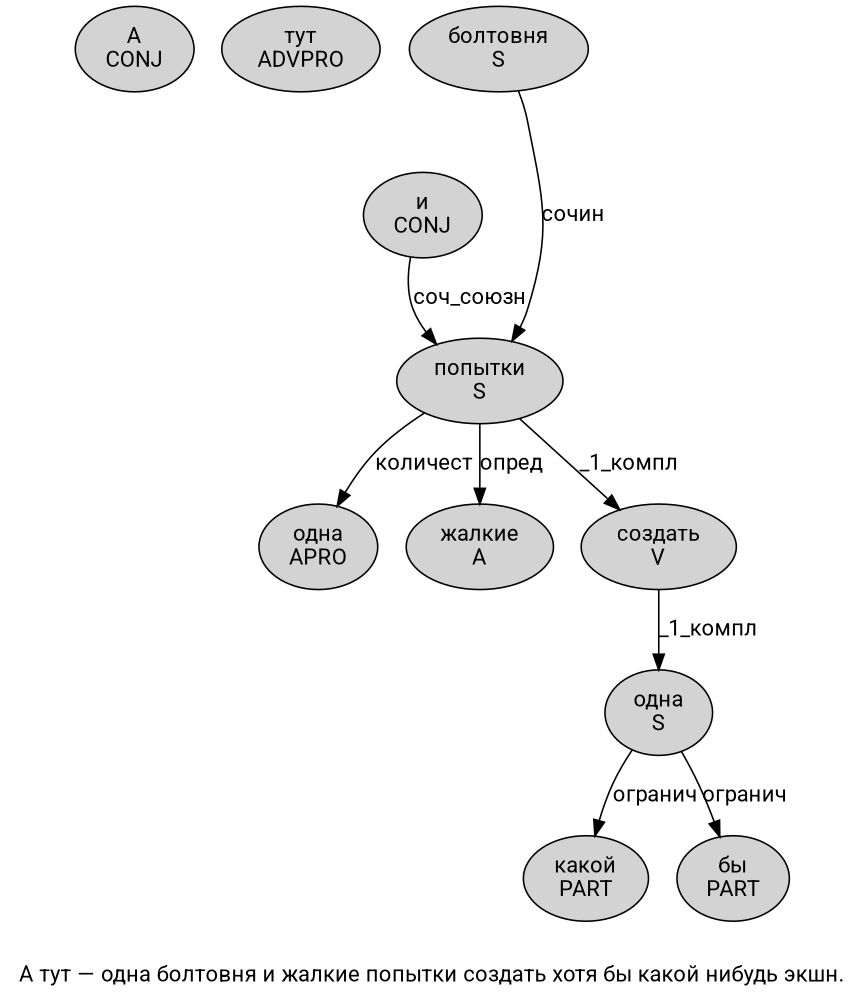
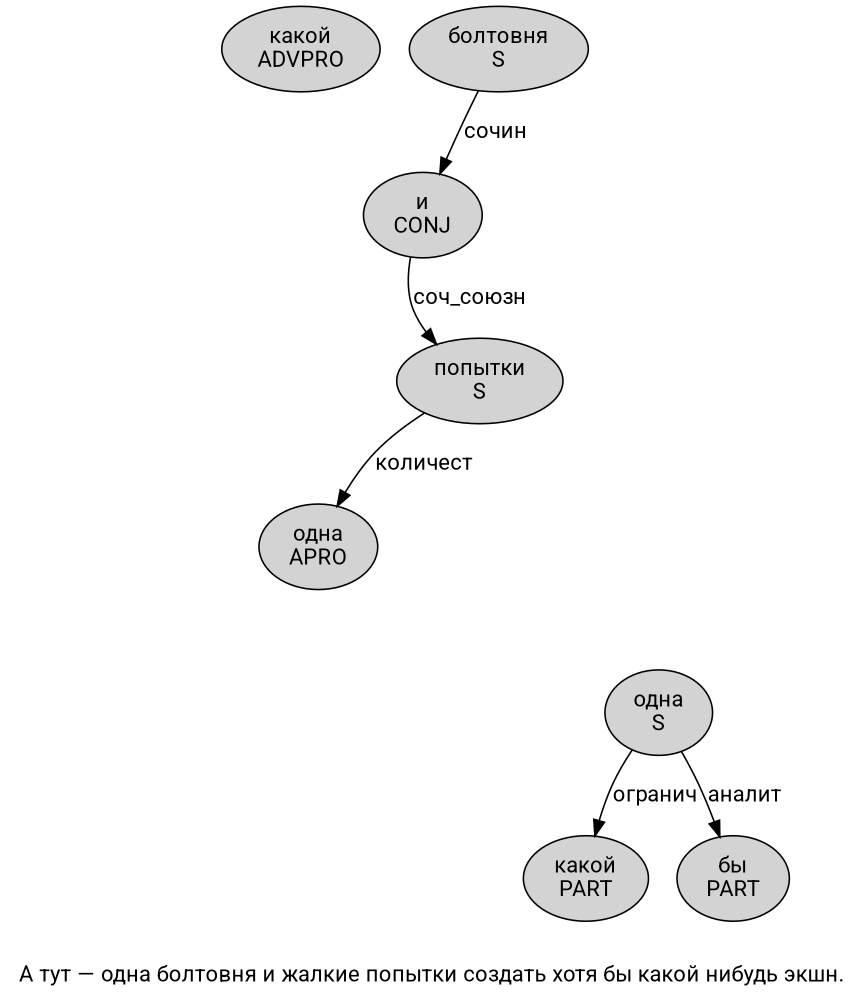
node "А CONJ": removed
node "тут ADVPRO": label "тут ADVPRO" -> "какой ADVPRO"
edge "болтовня S" -> "попытки S": now "болтовня S" -> "и CONJ"
node "жалкие A": removed
node "создать V": removed
edge "одна S" -> "бы PART": label "огранич" -> "аналит"
